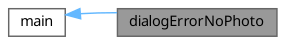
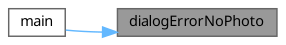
edge "dialogErrorNoPhoto" -> "main": reversed
